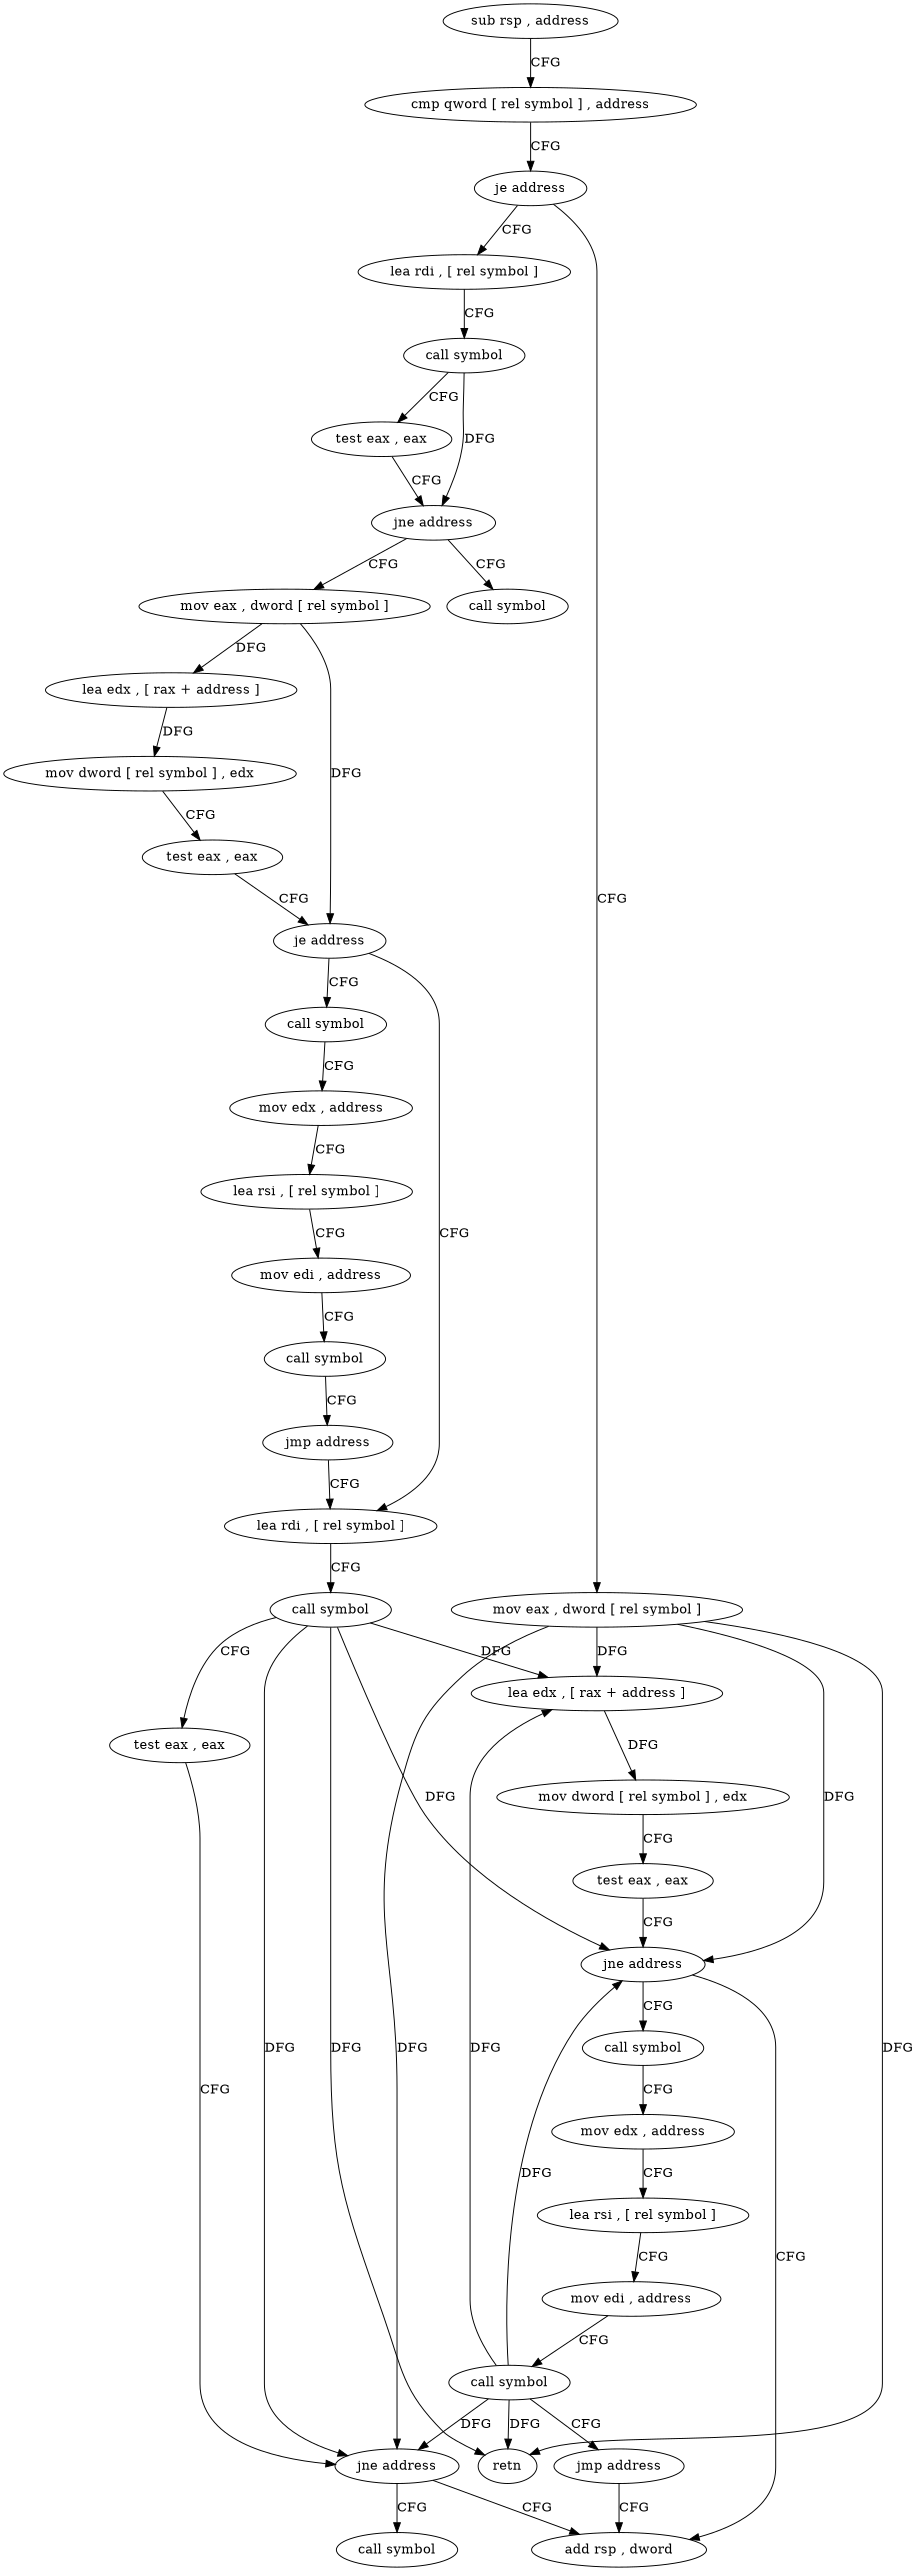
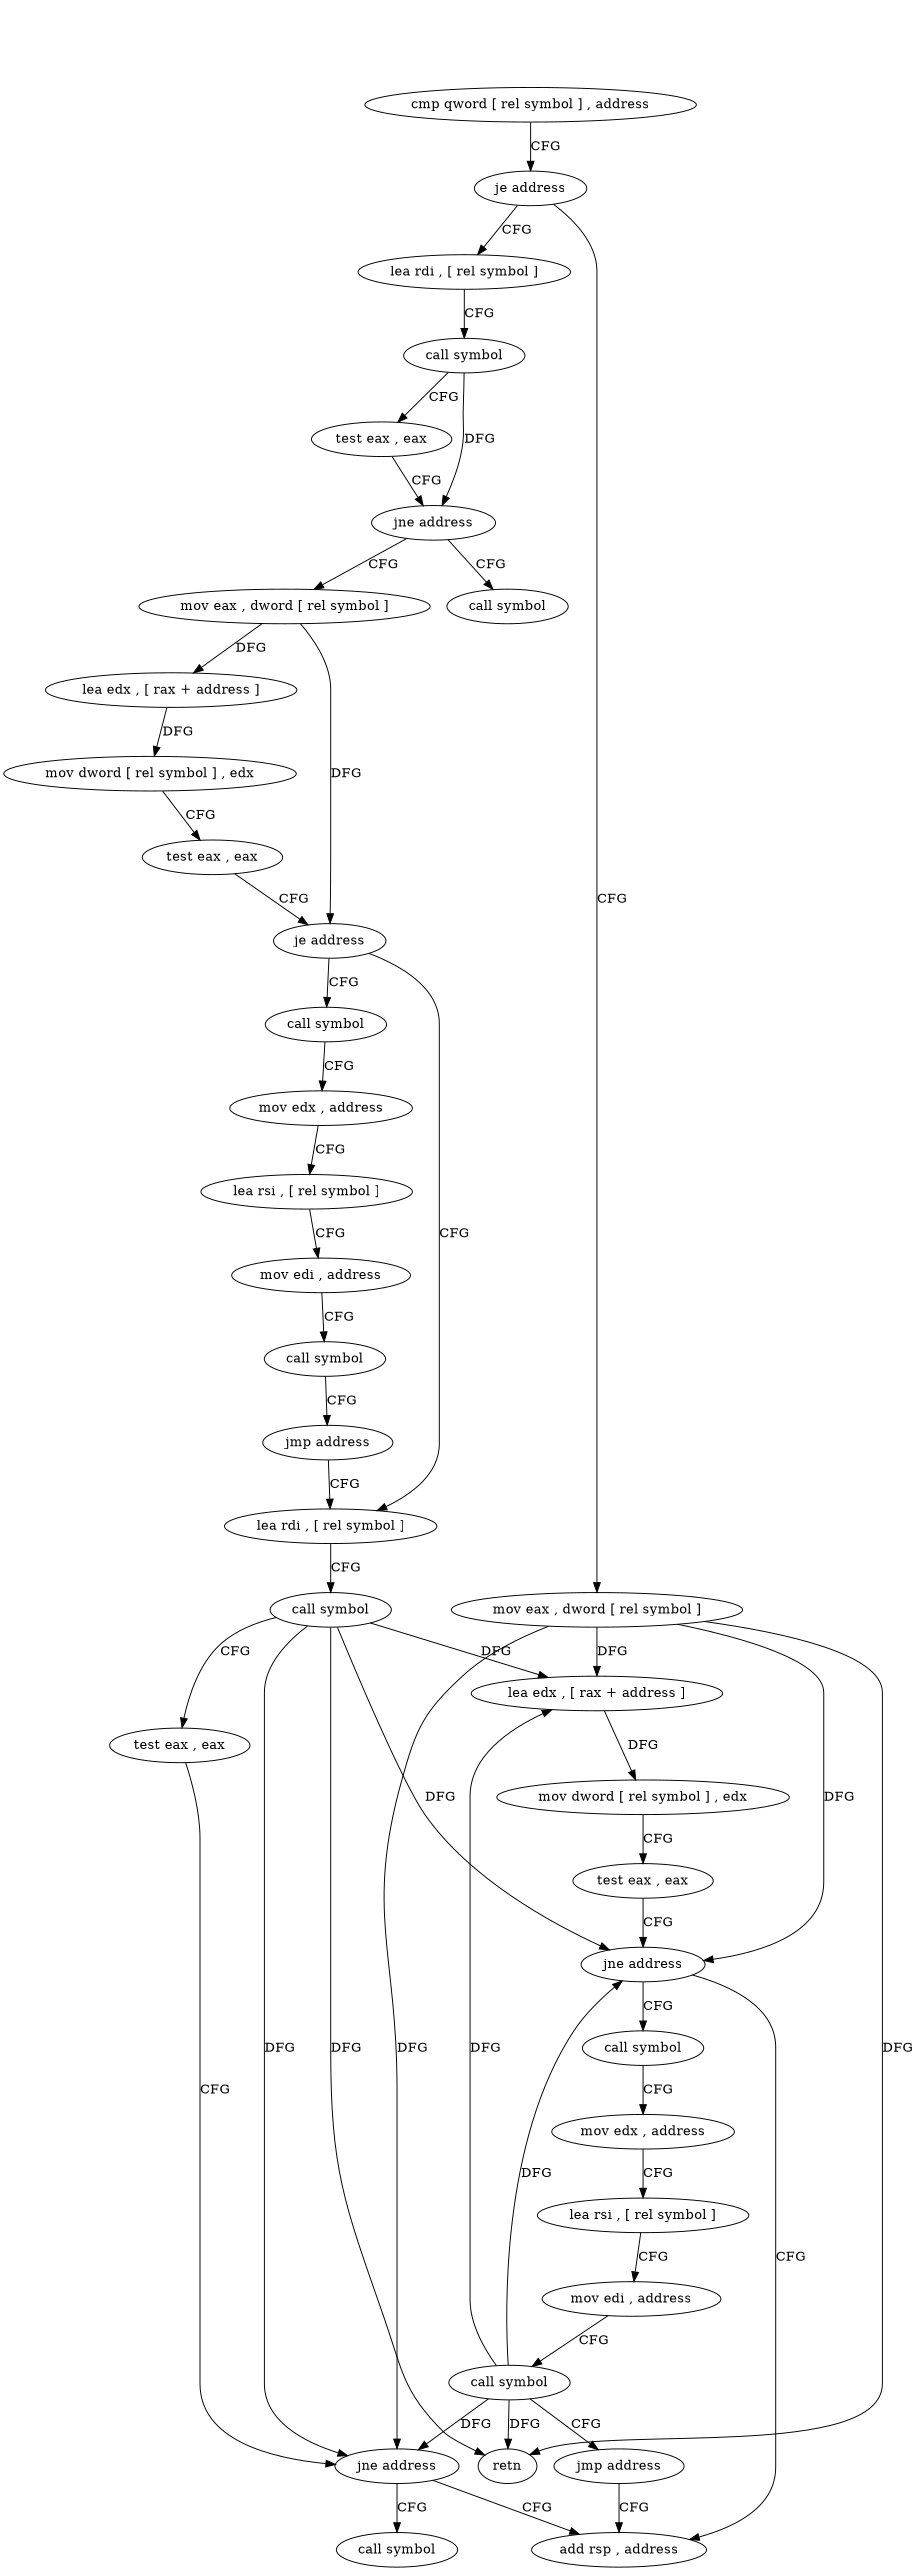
node "sub rsp , address": removed
node "add rsp , dword": label "add rsp , dword" -> "add rsp , address"
